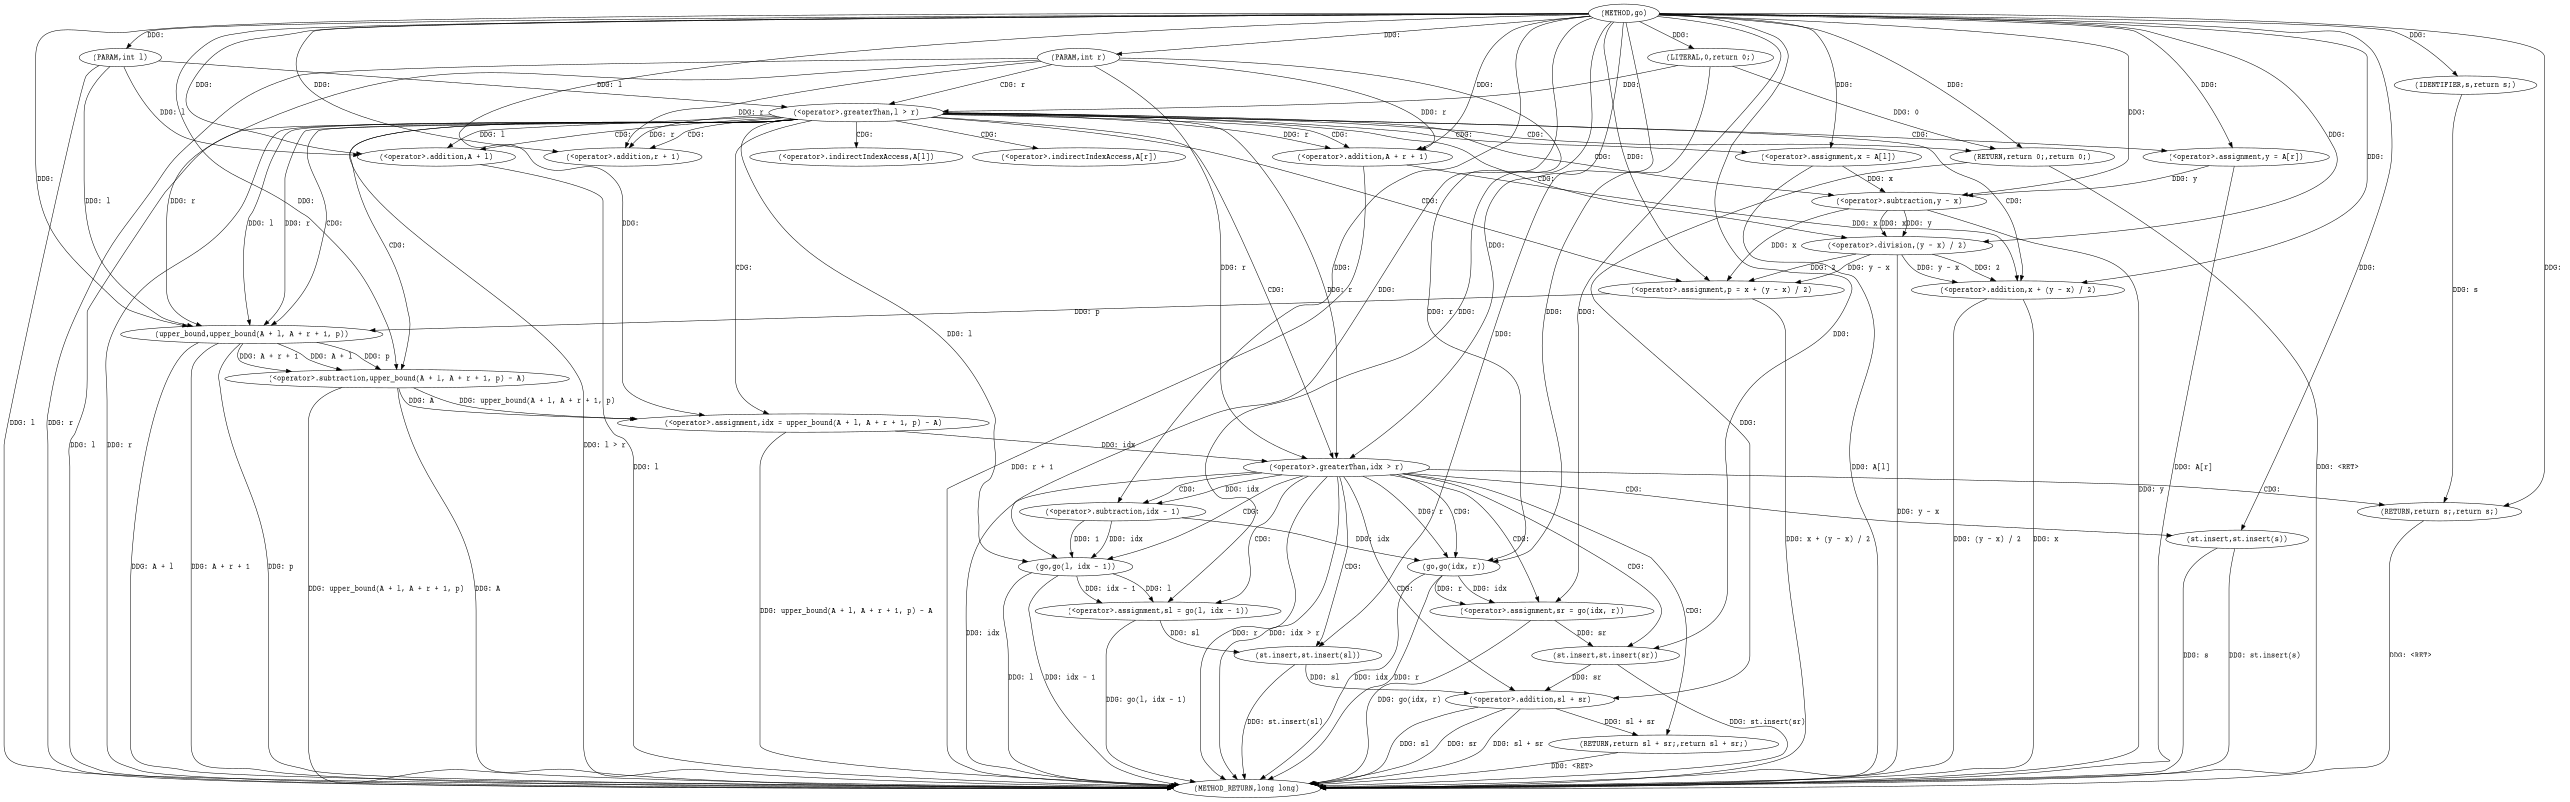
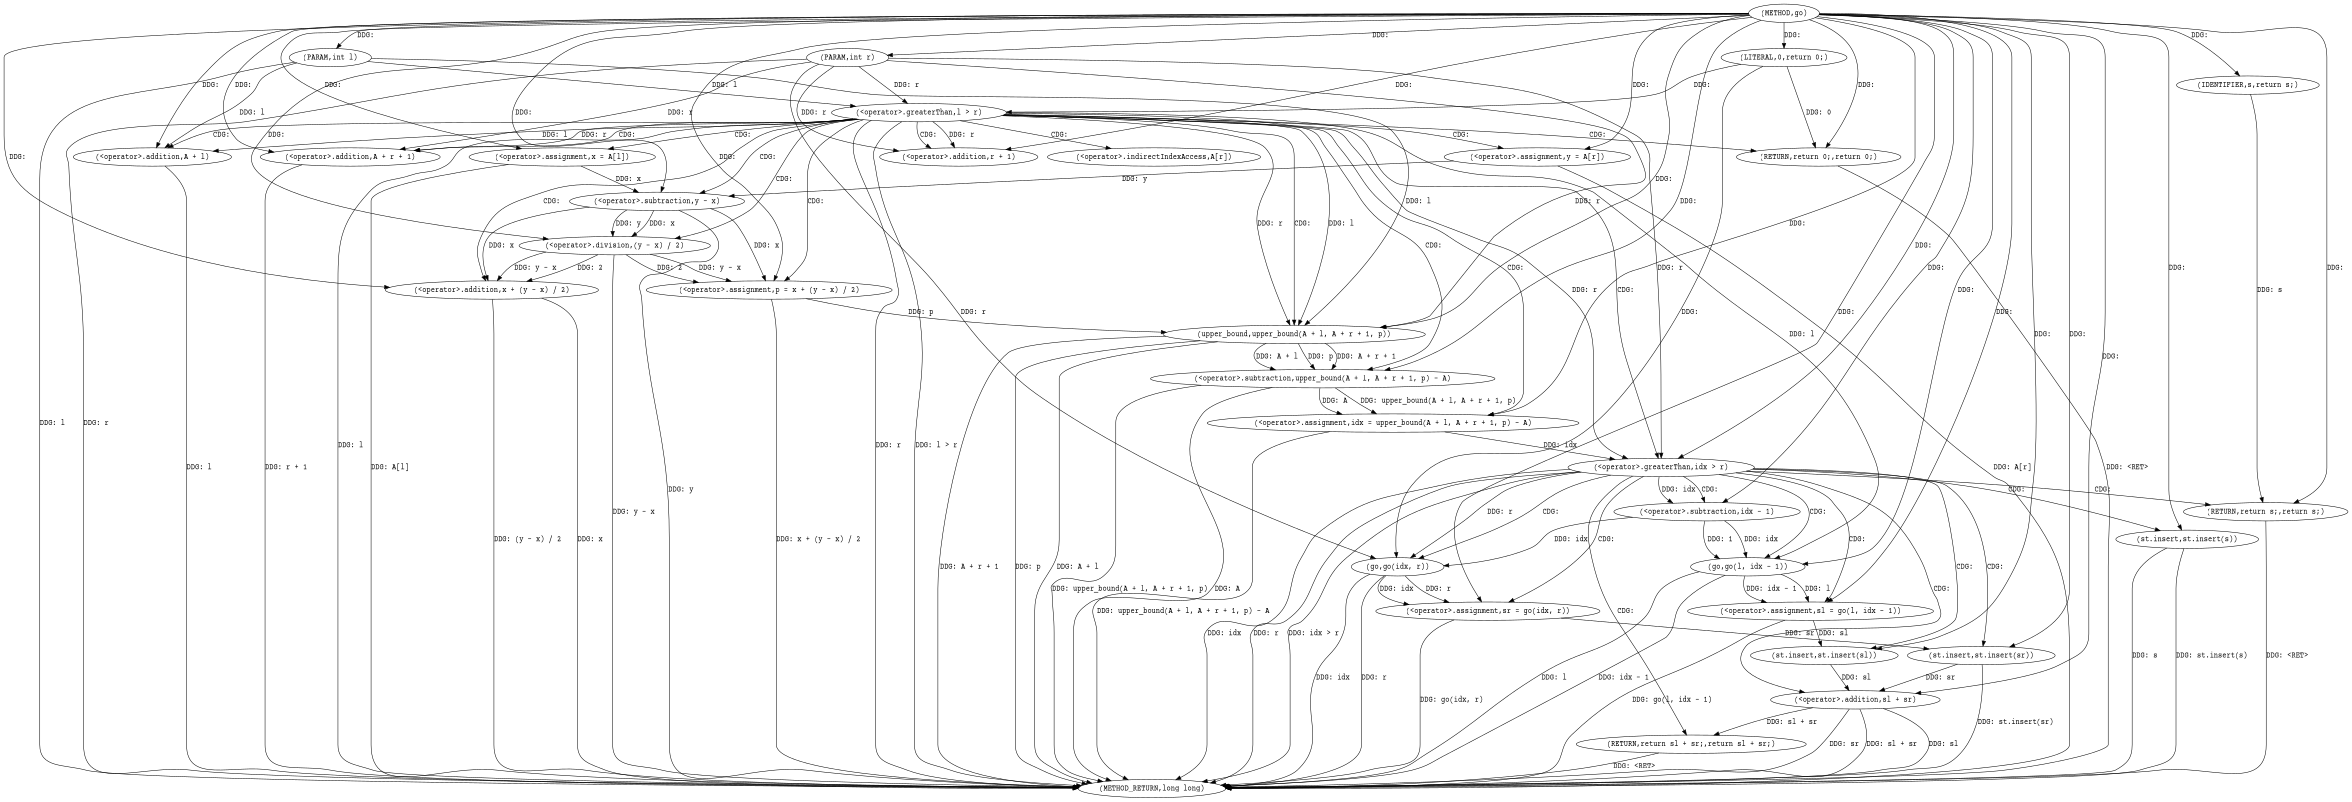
edge "(PARAM,int r)" -> "(<operator>.greaterThan,l > r)": label "CDG: r" -> "DDG: r"
node "(<operator>.indirectIndexAccess,A[l])": removed
edge "(<operator>.addition,A + r + 1)" -> "(<operator>.addition,x + (y - x) / 2)": now "(<operator>.subtraction,y - x)" -> "(<operator>.addition,x + (y - x) / 2)"
edge "(RETURN,return 0;,return 0;)" -> "(<operator>.addition,sl + sr)": now "(METHOD,go)" -> "(<operator>.addition,sl + sr)"
edge "(st.insert,st.insert(sl))" -> "(METHOD_RETURN,long long)": removed, label "DDG: st.insert(sl)"
